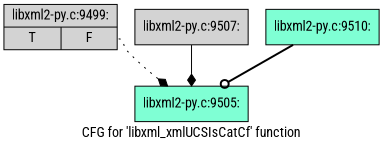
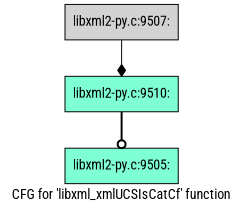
node "libxml2-py.c:9499:": removed
edge "libxml2-py.c:9507:" -> "libxml2-py.c:9505:": now "libxml2-py.c:9507:" -> "libxml2-py.c:9510:"
